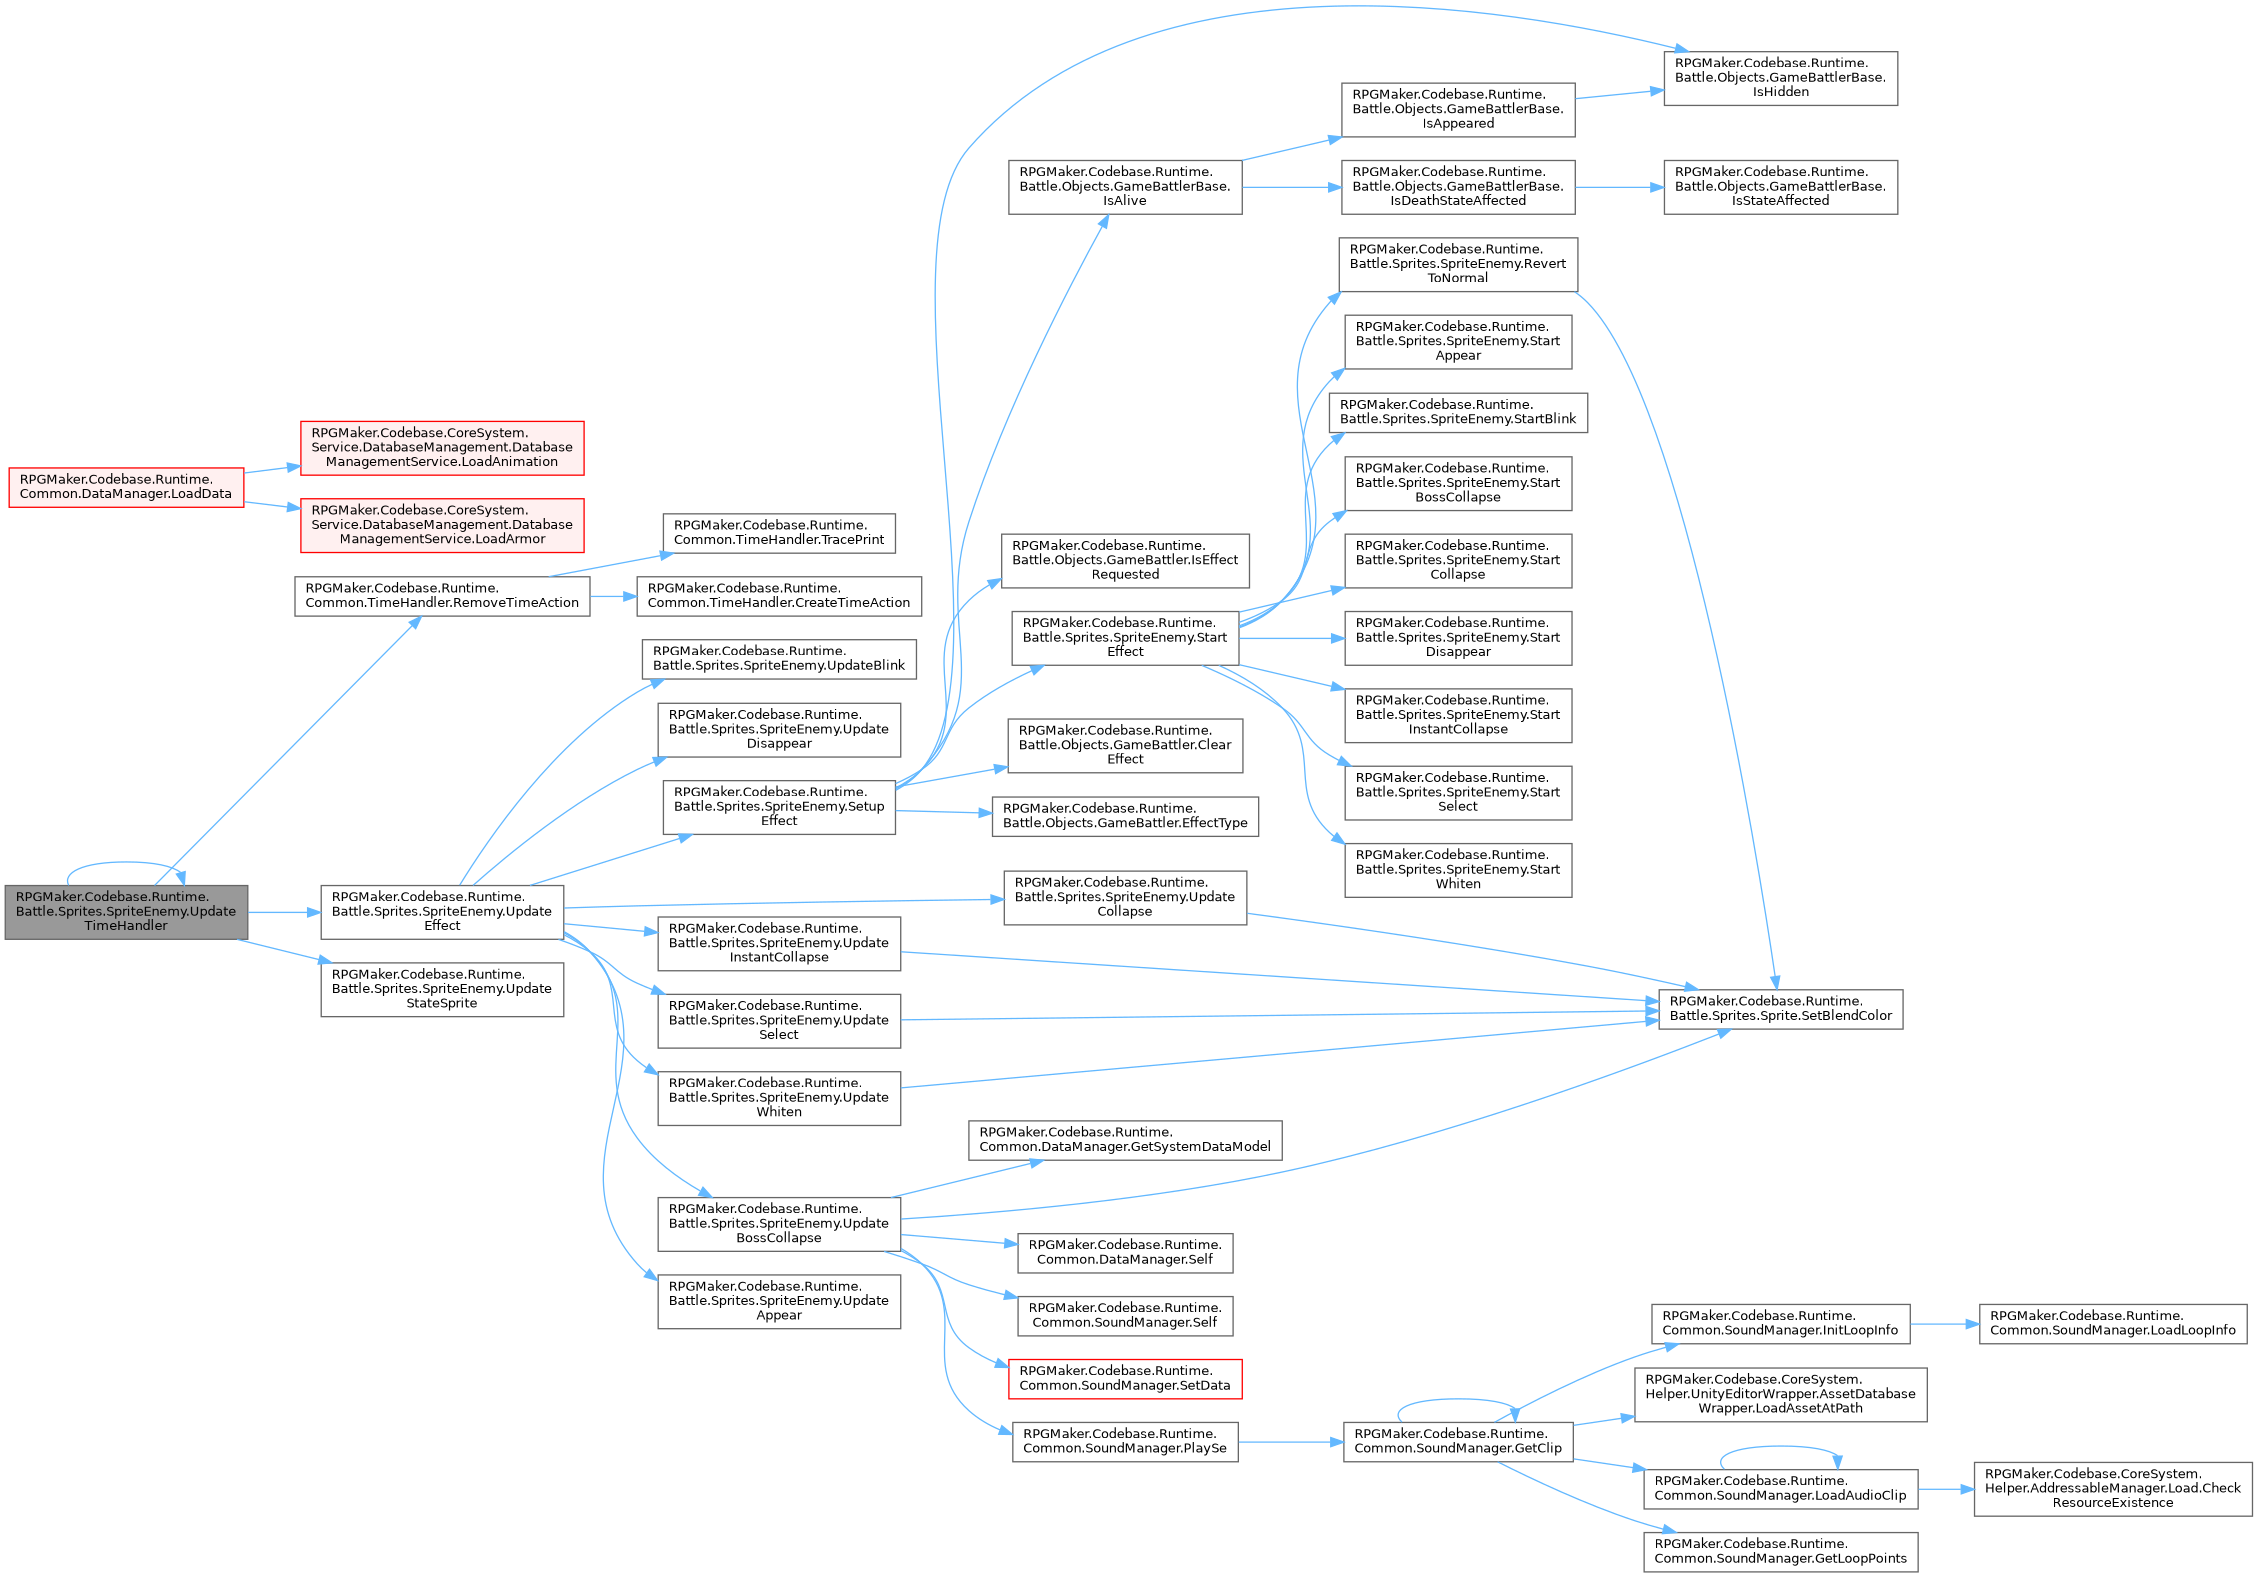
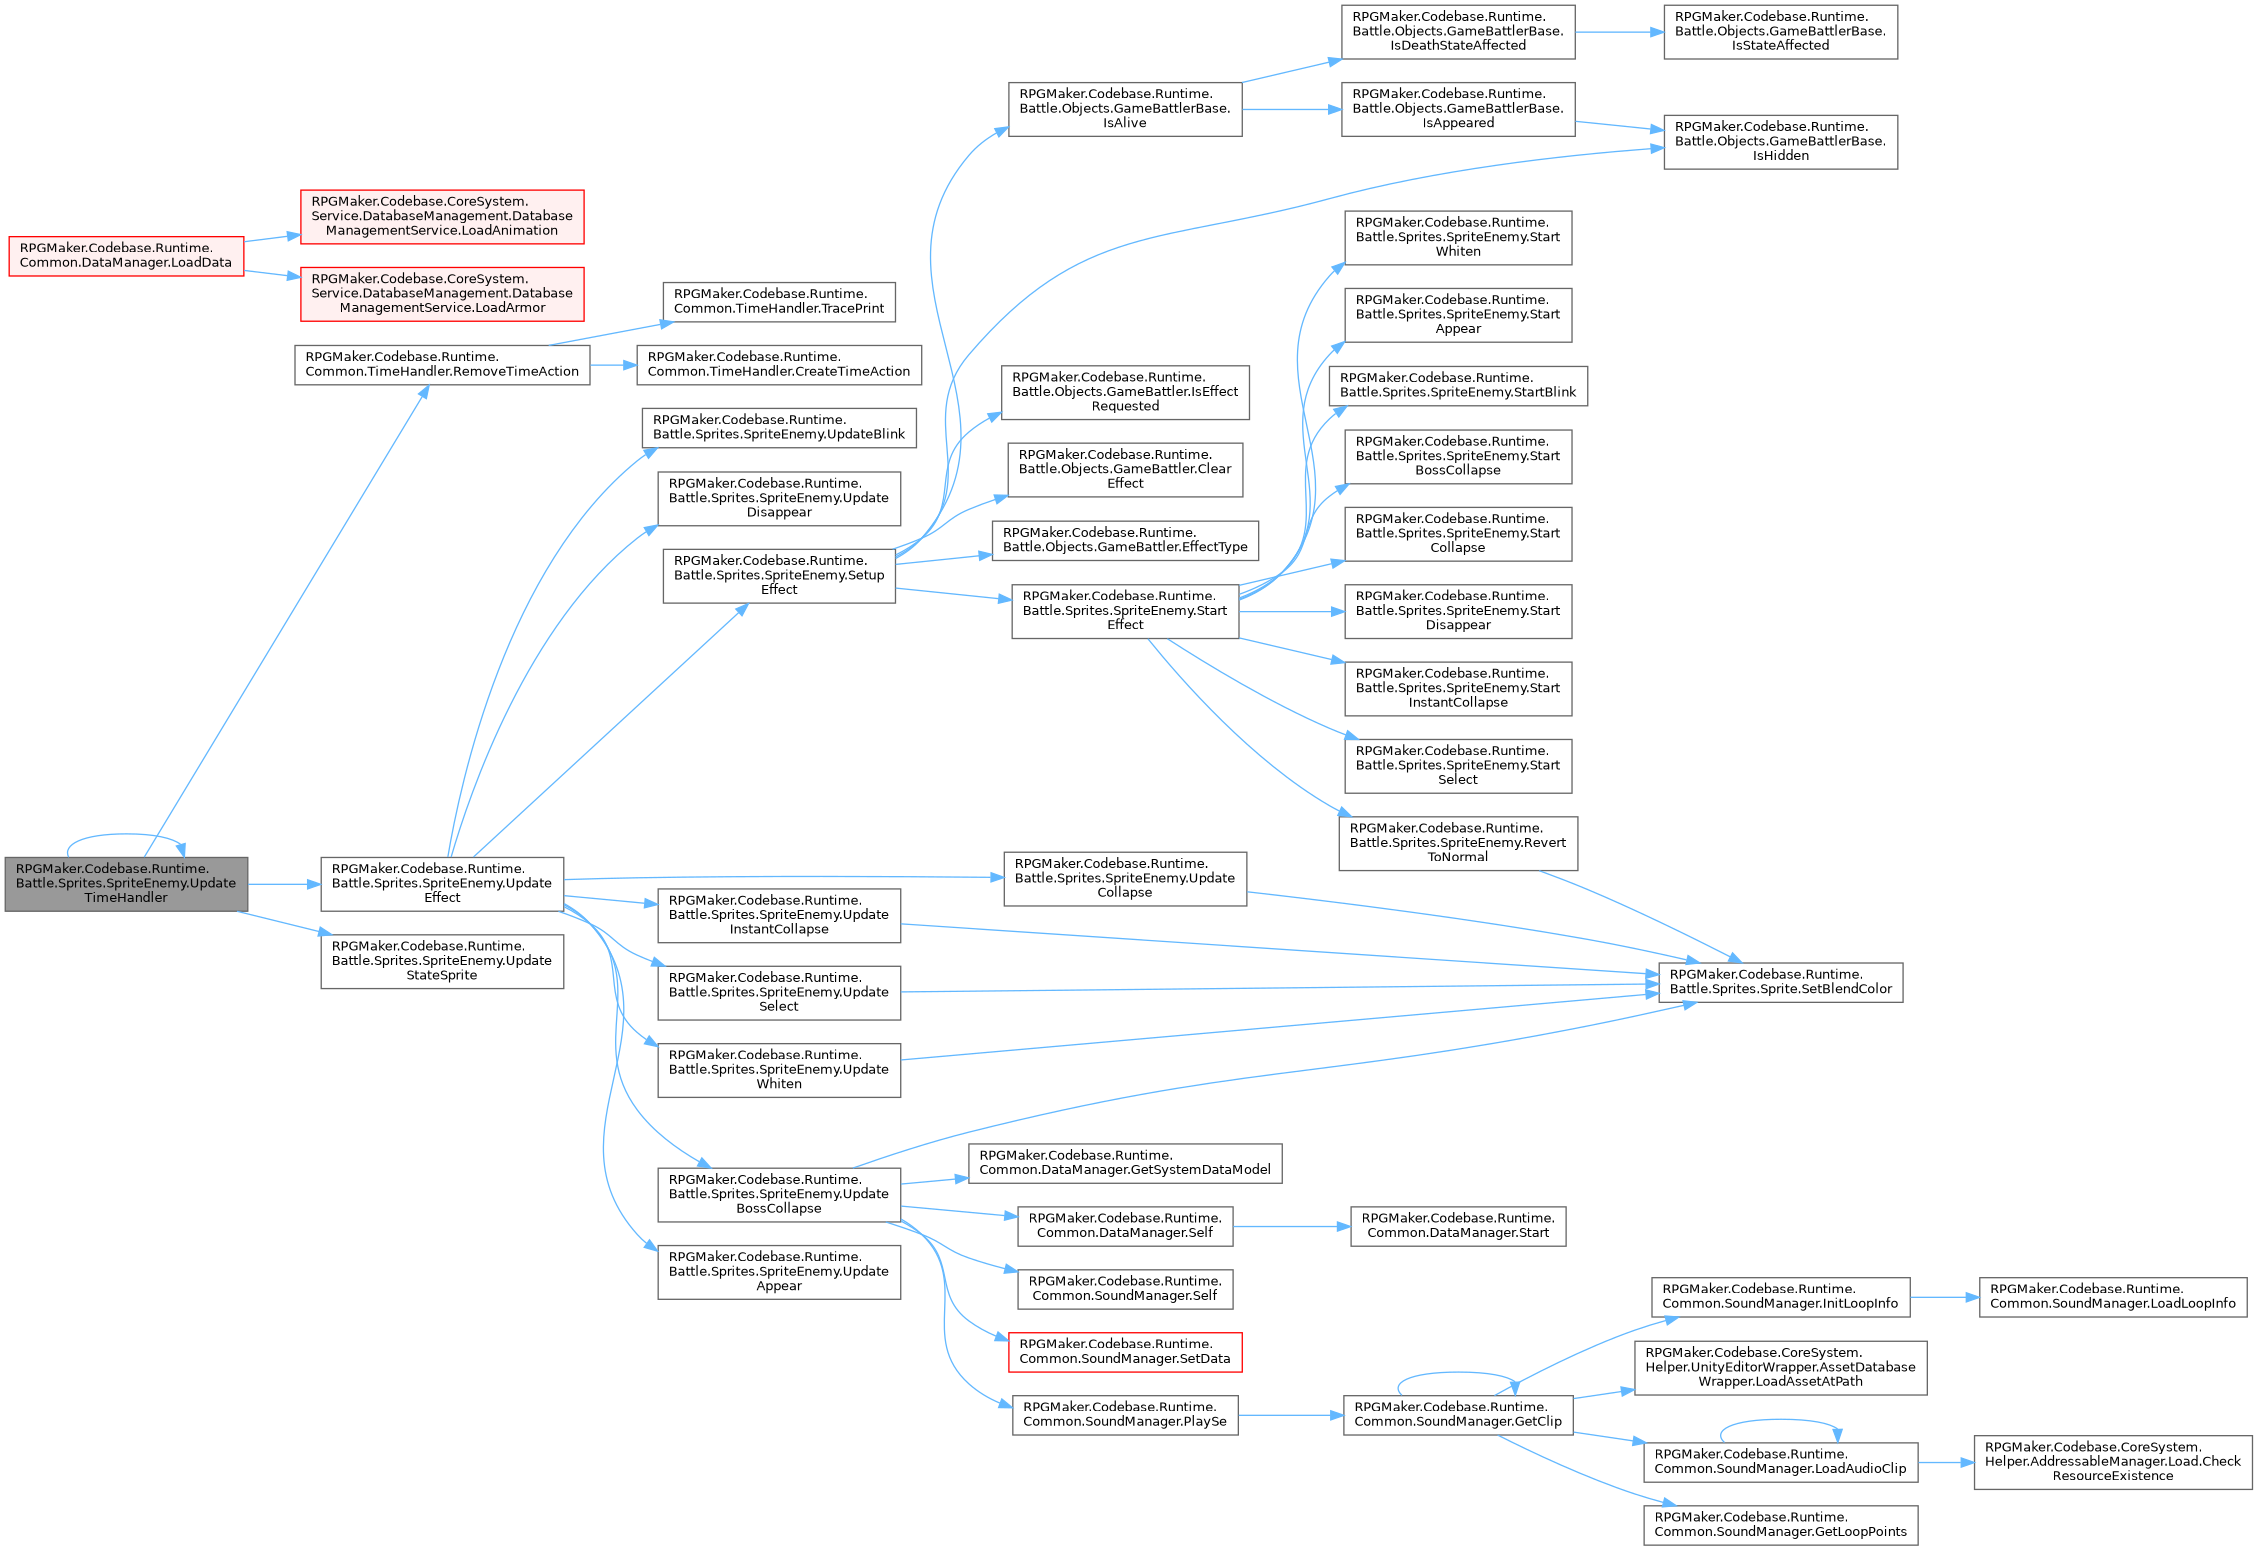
node "RPGMaker.Codebase.Runtime. Common.DataManager.Start": added
